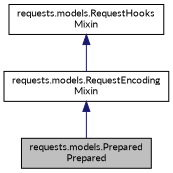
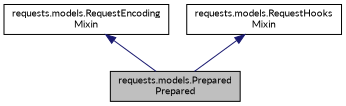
edge "requests.models.RequestEncoding Mixin" -> "requests.models.RequestHooks Mixin": now "requests.models.Prepared Prepared" -> "requests.models.RequestHooks Mixin"
